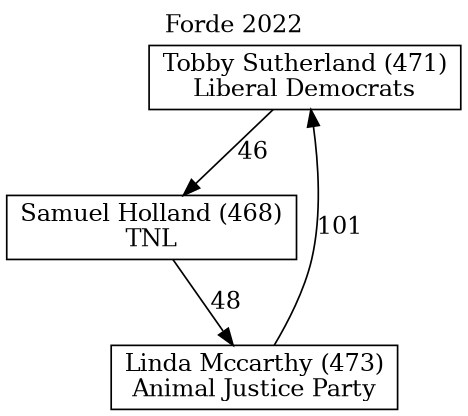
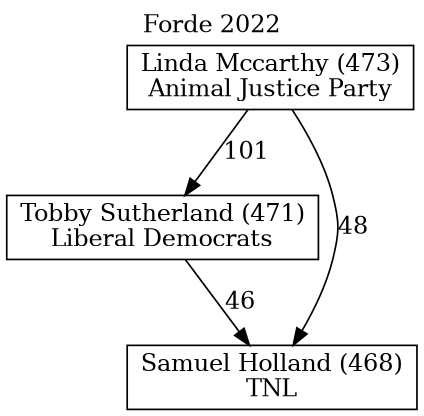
edge "Samuel Holland (468) TNL" -> "Linda Mccarthy (473) Animal Justice Party": reversed
